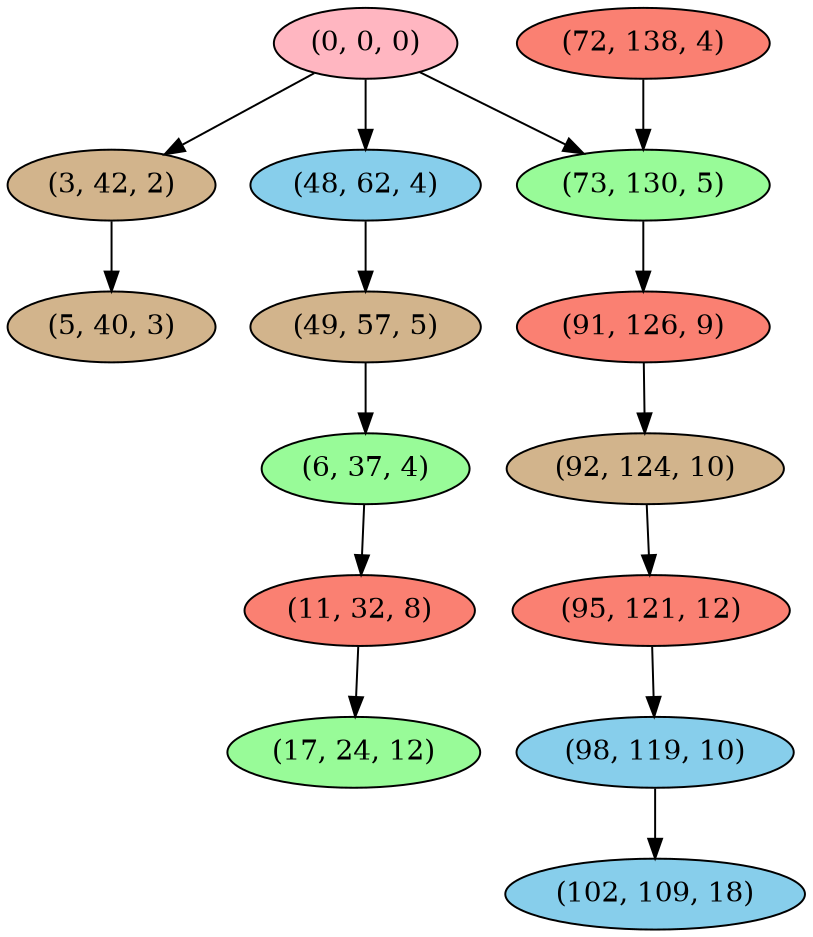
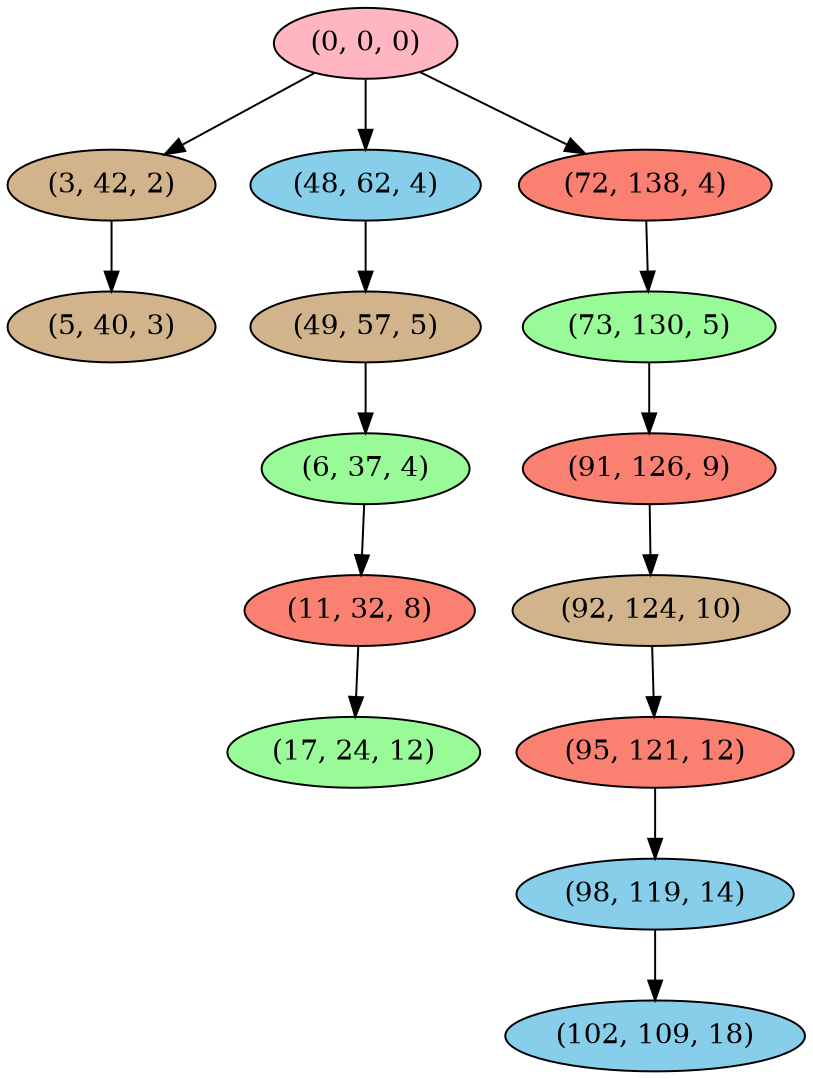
edge "(0, 0, 0)" -> "(73, 130, 5)": now "(0, 0, 0)" -> "(72, 138, 4)"
node "(98, 119, 10)": label "(98, 119, 10)" -> "(98, 119, 14)"
